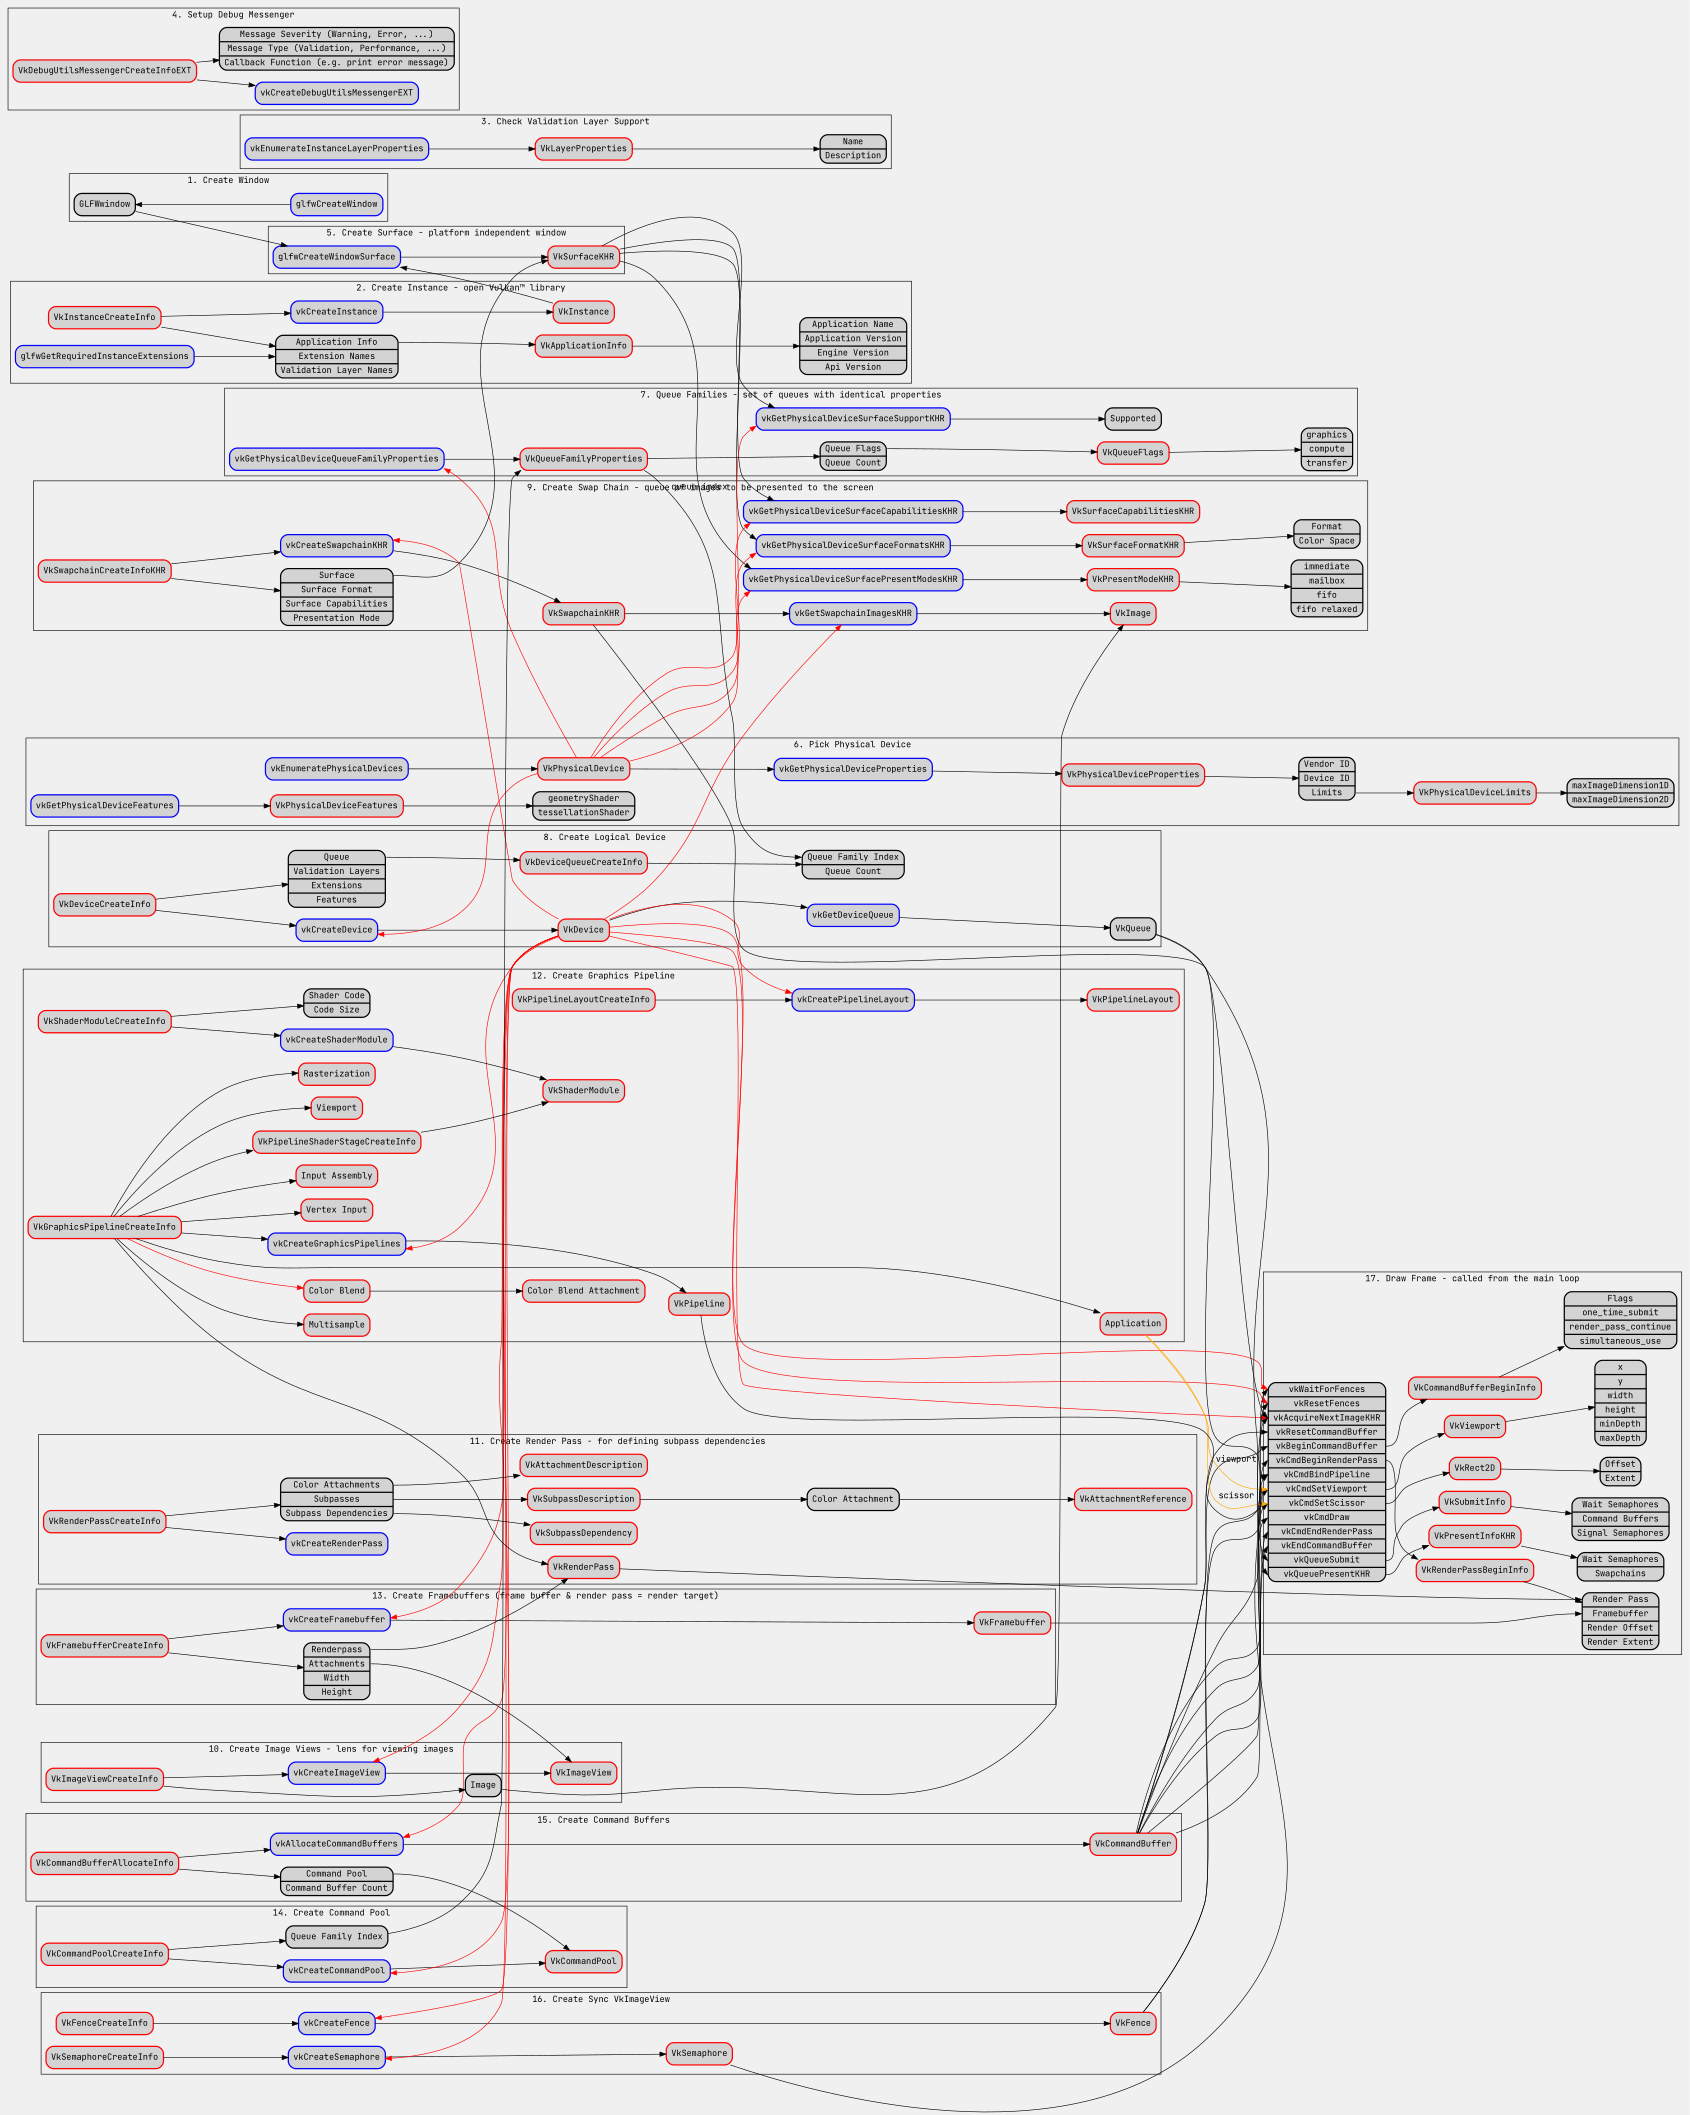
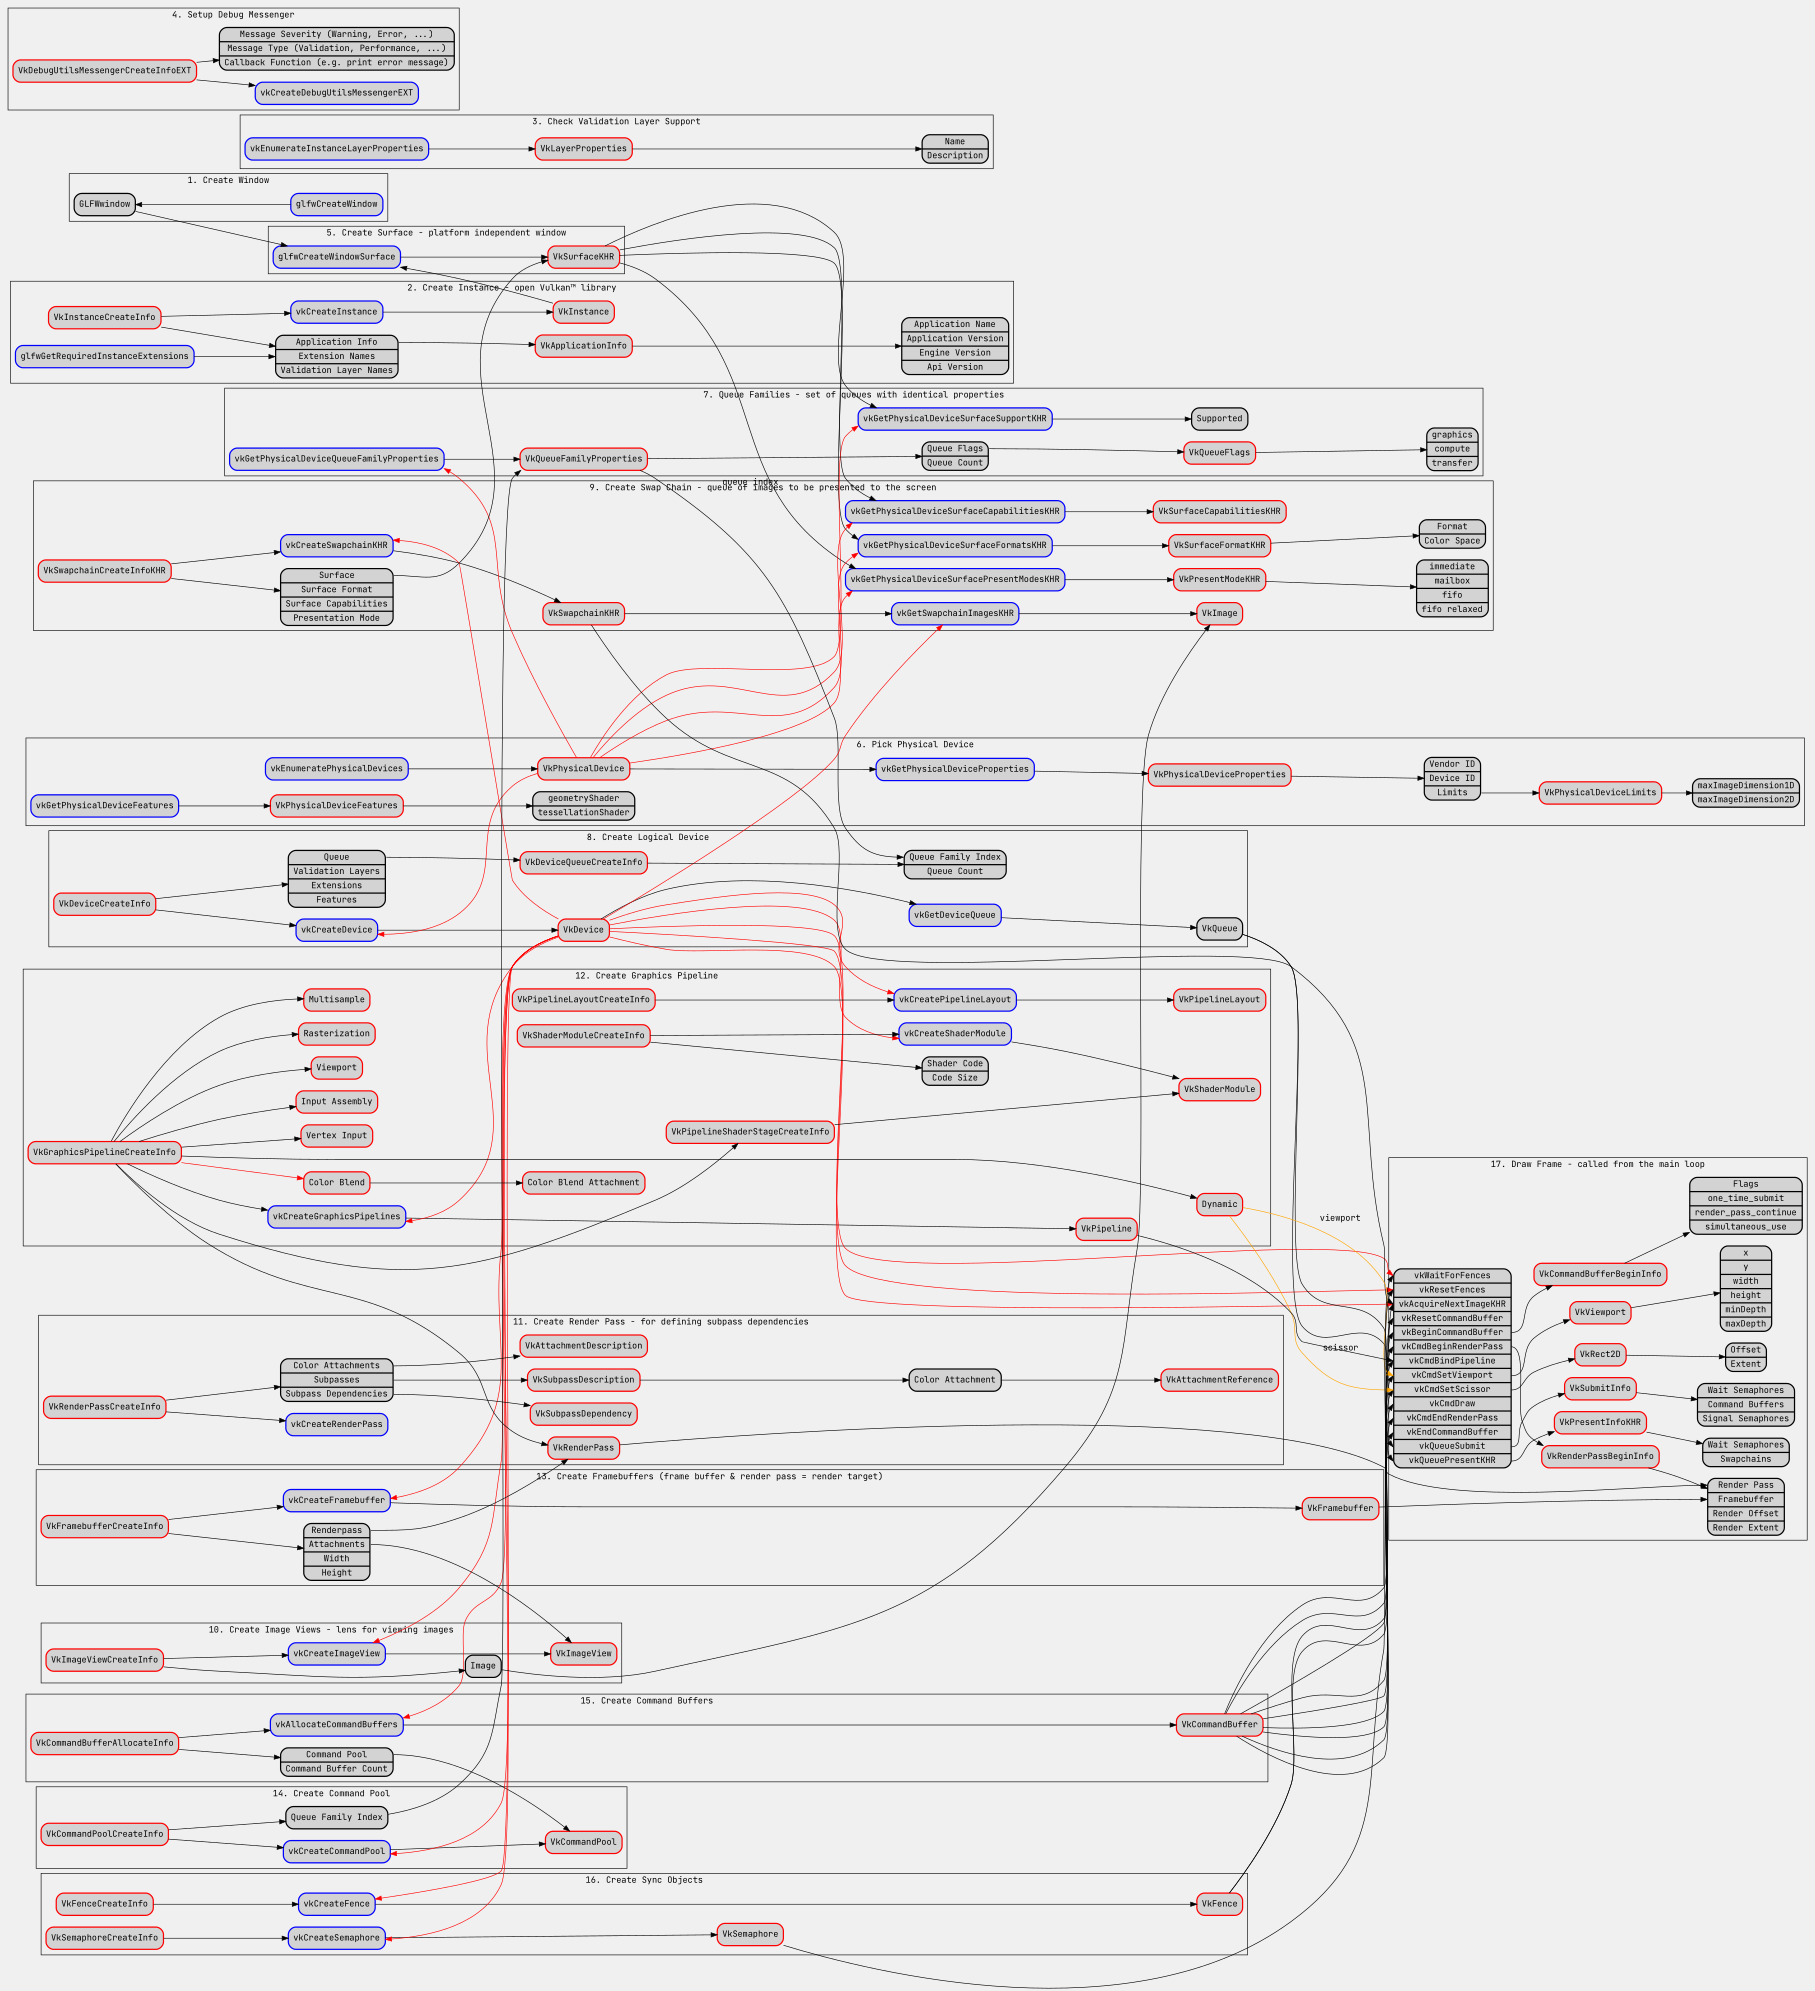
edge "VkDevice" -> "vkCreateShaderModule": added
node "Application": label "Application" -> "Dynamic"
cluster "16. Create Sync VkImageView": label "16. Create Sync VkImageView" -> "16. Create Sync Objects"
